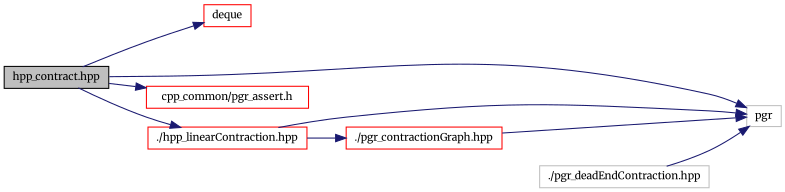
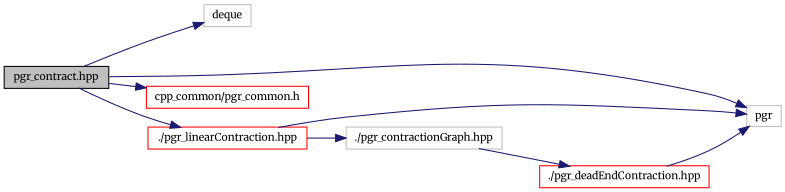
node "deque": color red -> grey75
node "hpp_contract.hpp": label "hpp_contract.hpp" -> "pgr_contract.hpp"
node "cpp_common/pgr_assert.h": label "cpp_common/pgr_assert.h" -> "cpp_common/pgr_common.h"
edge "./pgr_contractionGraph.hpp" -> "pgr": now "./pgr_contractionGraph.hpp" -> "./pgr_deadEndContraction.hpp"
node "./hpp_linearContraction.hpp": label "./hpp_linearContraction.hpp" -> "./pgr_linearContraction.hpp"
node "./pgr_contractionGraph.hpp": color red -> grey75
node "./pgr_deadEndContraction.hpp": color grey75 -> red
